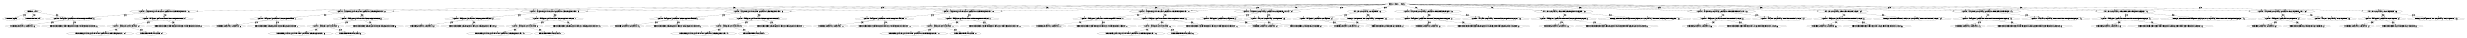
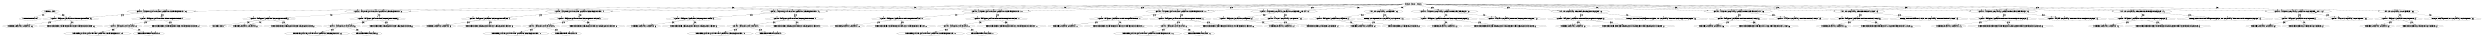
edge "(METHOD,<clinit>)" -> "(MODIFIER,STATIC)": now "(<operator>.fieldAccess,Specification.SPECIFICATION_TITLE)" -> "(MODIFIER,STATIC)"
